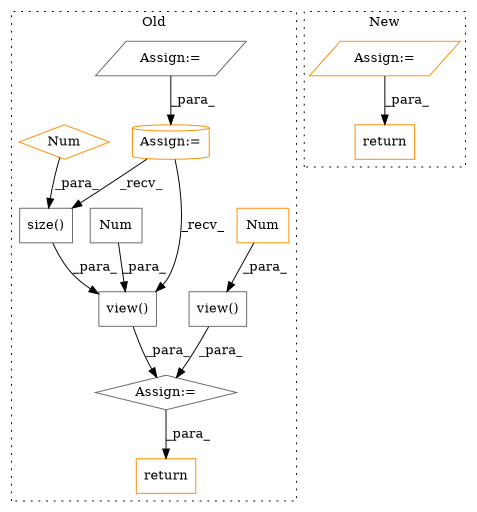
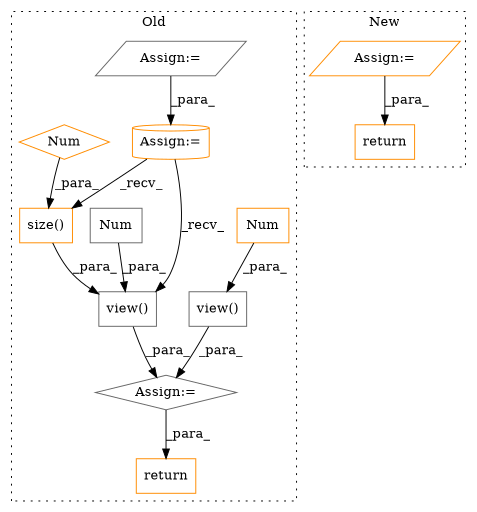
node "size()": color gray40 -> darkorange
